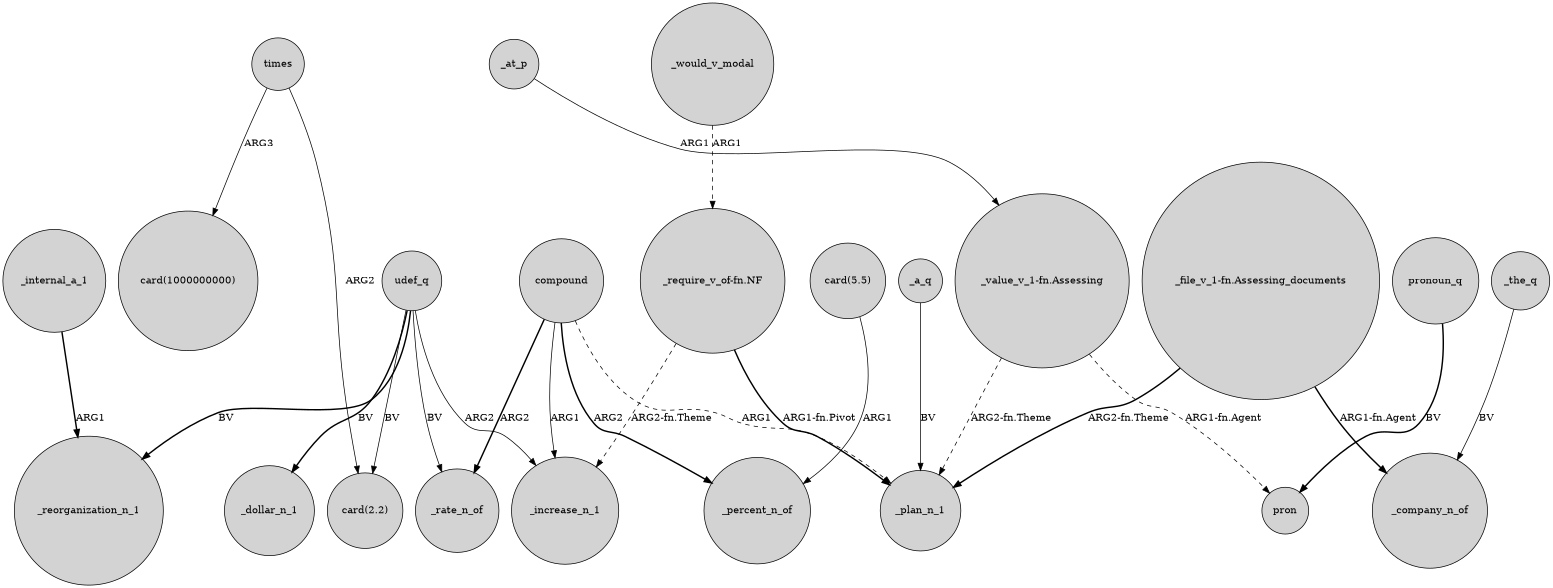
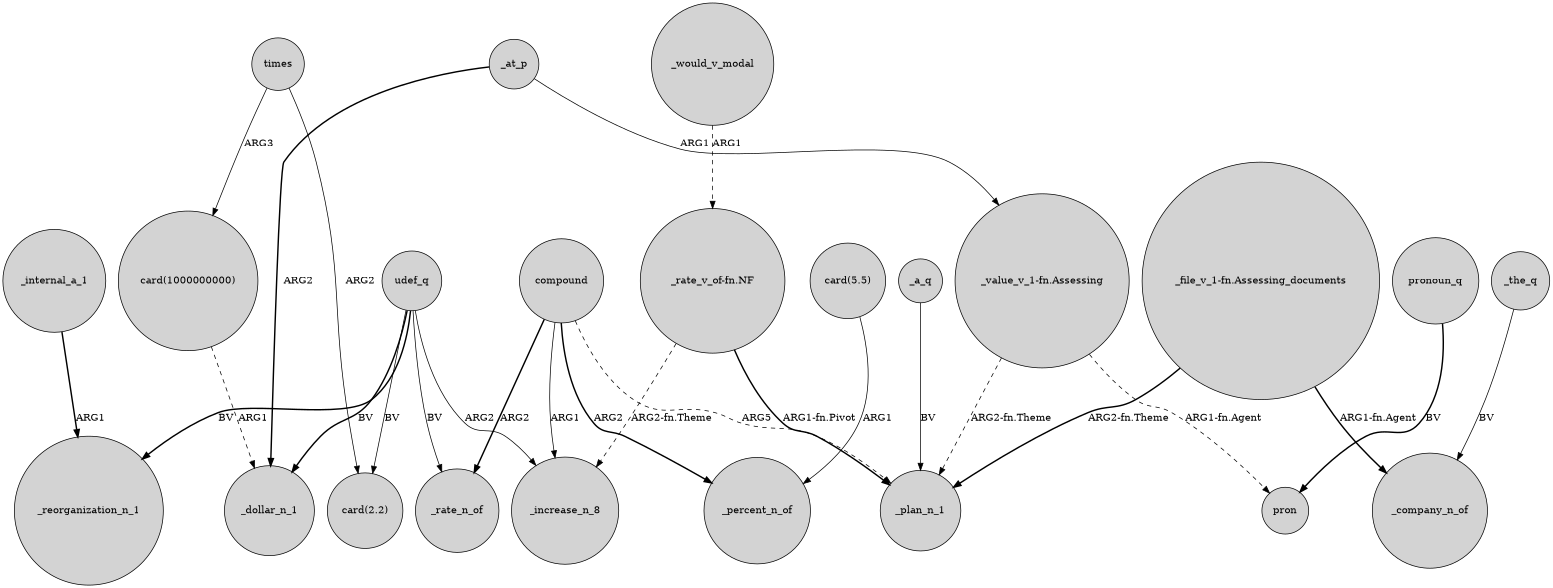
edge "_at_p" -> "_dollar_n_1": added, label "ARG2"
node "_require_v_of-fn.NF": label "_require_v_of-fn.NF" -> "_rate_v_of-fn.NF"
edge "card(1000000000)" -> "_dollar_n_1": added, label "ARG1"
edge "compound" -> "_plan_n_1": label "ARG1" -> "ARG5"
node "_increase_n_1": label "_increase_n_1" -> "_increase_n_8"
